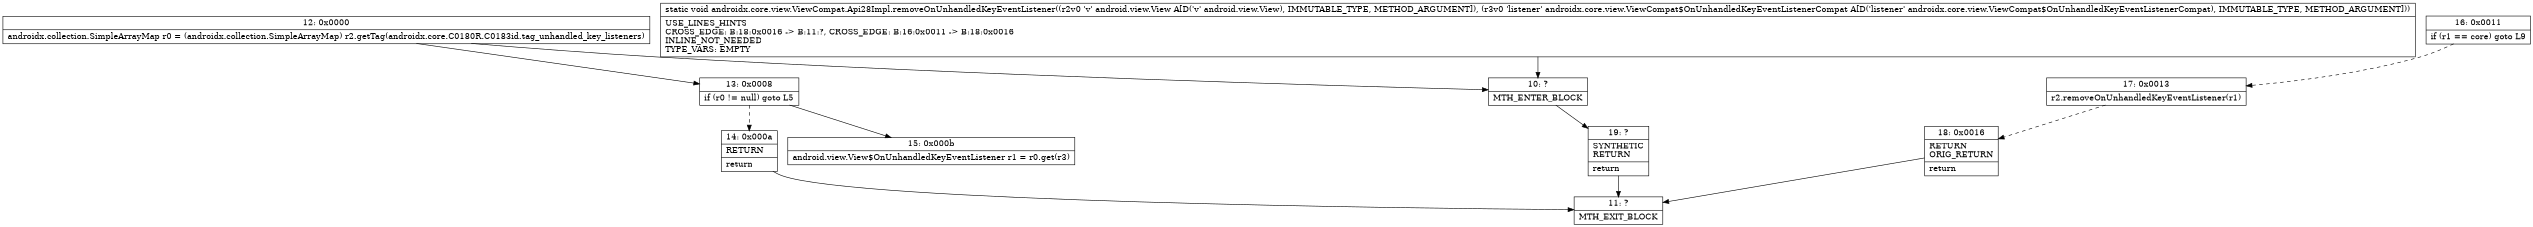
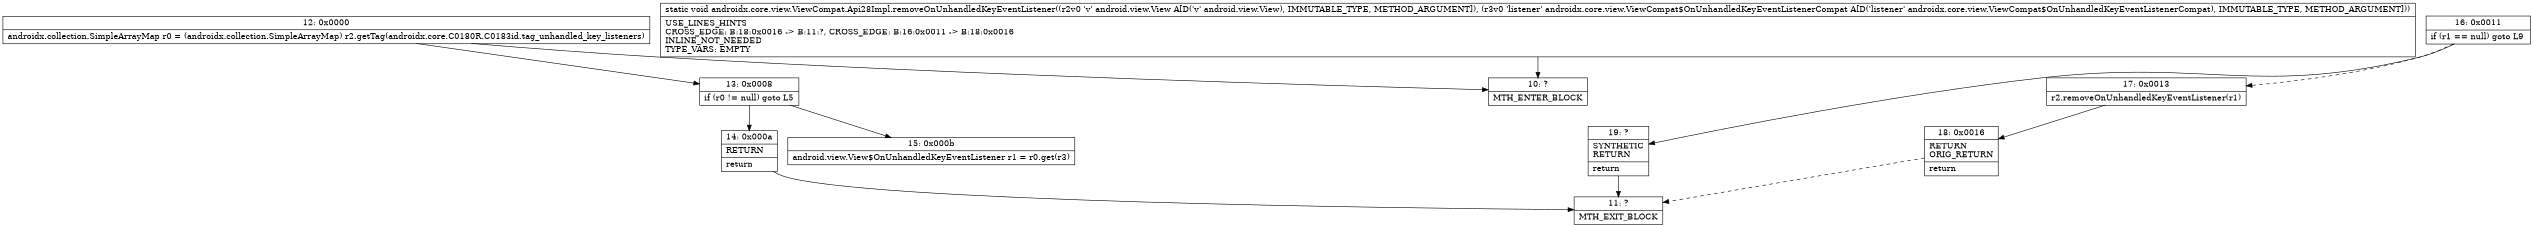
node "16: 0x0011": text "if (r1 == core) goto L9" -> "if (r1 == null) goto L9"
edge "13: 0x0008" -> "14: 0x000a": style dashed -> solid
edge "10: ?" -> "19: ?": now "16: 0x0011" -> "19: ?"
edge "17: 0x0013" -> "18: 0x0016": style dashed -> solid
edge "18: 0x0016" -> "11: ?": style solid -> dashed
